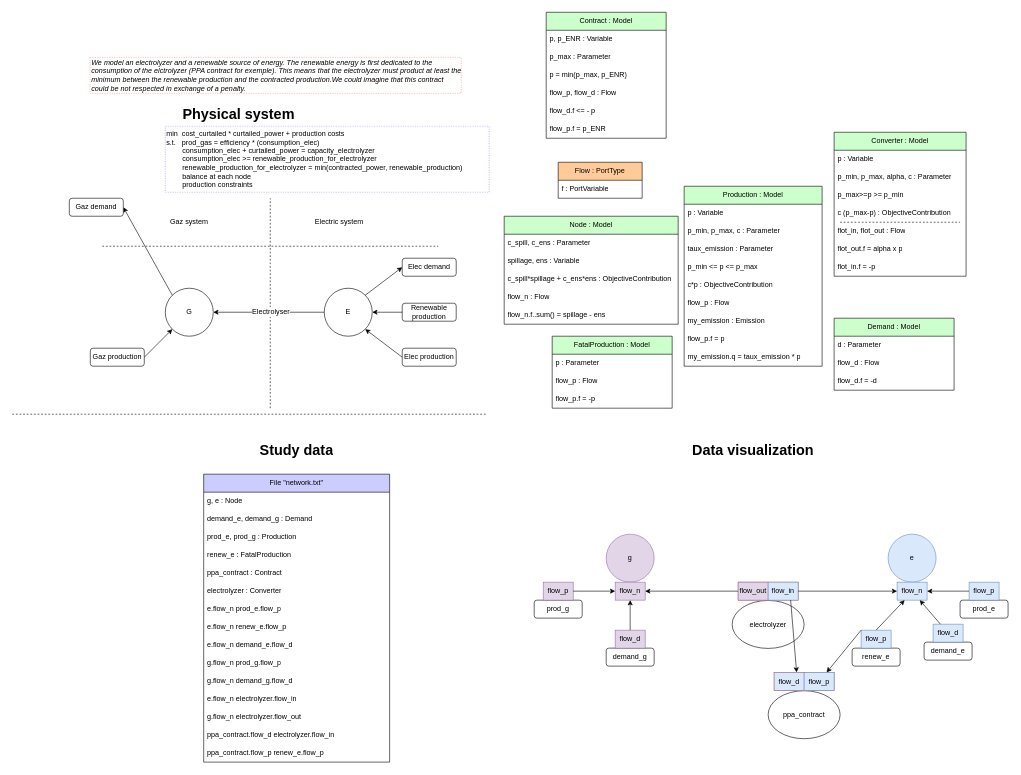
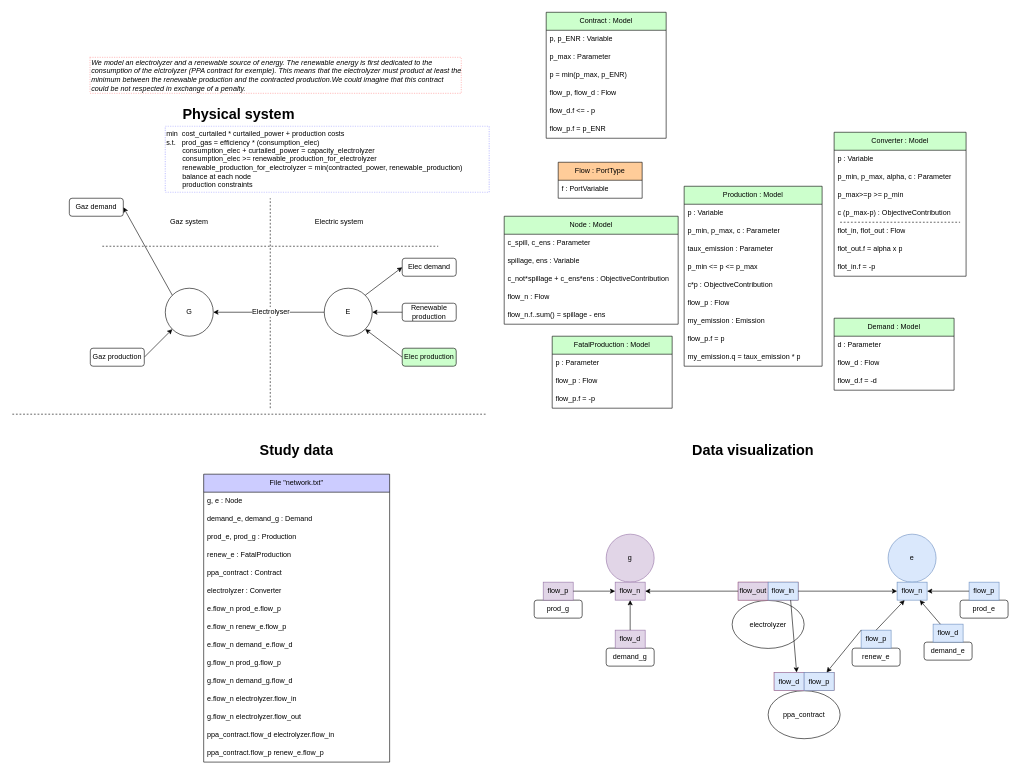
node "c_spill*spillage + c_ens*ens : ObjectiveContribution": label "c_spill*spillage + c_ens*ens : ObjectiveContribution" -> "c_not*spillage + c_ens*ens : ObjectiveContribution"
node "Elec production": fillcolor #ffffff -> #ccffcc
